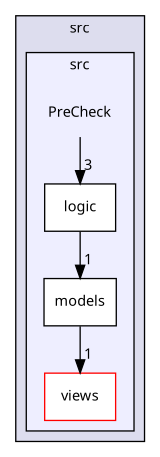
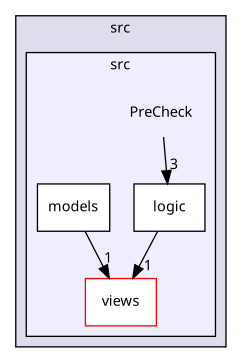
edge "logic" -> "models": now "logic" -> "views"
